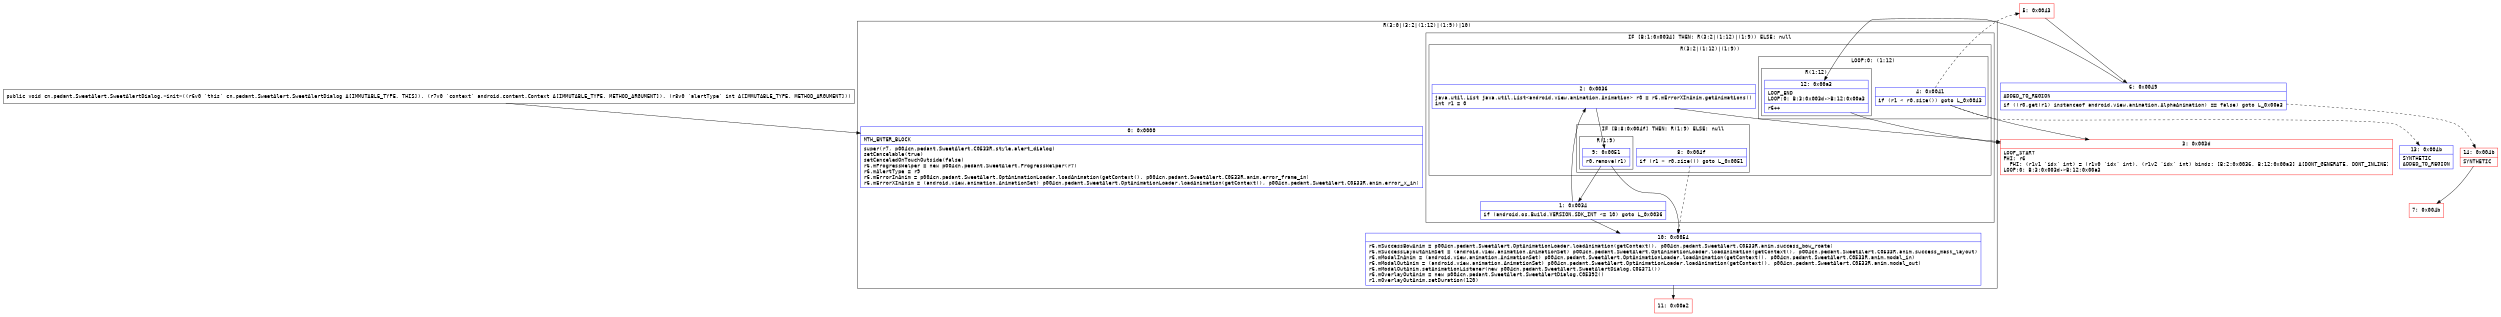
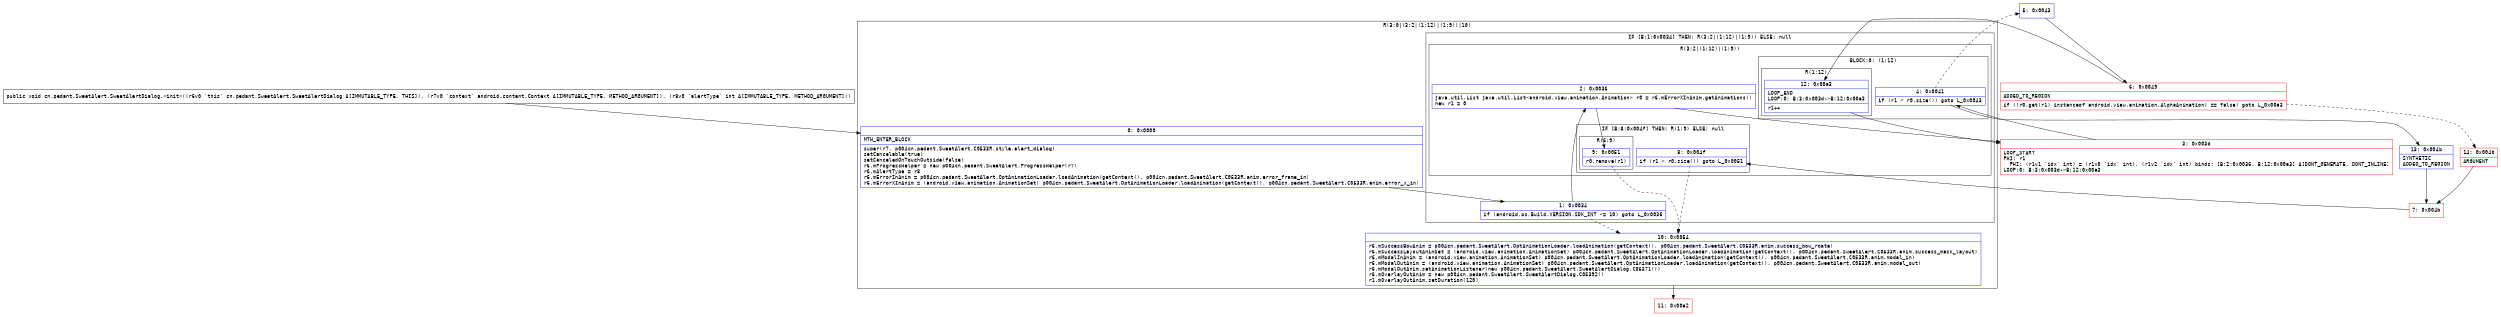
node "5: 0x0043": color red -> blue
cluster "LOOP:0: (1:12)": label "LOOP:0: (1:12)" -> "BLOCK:0: (1:12)"
node "6: 0x0049": color blue -> red
node "2: 0x0036": text "int r1 = 0" -> "new r1 = 0"
node "12: 0x00a3": text "r6++" -> "r1++"
edge "4: 0x0041" -> "13: 0x004b": style dashed -> solid
edge "4: 0x0041" -> "3: 0x003d": reversed
cluster "R(1:9)": label "R(1:9)" -> "R(6:9)"
node "3: 0x003d": text "PHI: r6" -> "PHI: r1"
node "14: 0x004b": text "SYNTHETIC" -> "ARGUMENT"
node "0: 0x0000": text "r6.mAlertType = r9" -> "r6.mAlertType = r8"
edge "9: 0x0051" -> "1: 0x0034": now "0: 0x0000" -> "1: 0x0034"
edge "13: 0x004b" -> "7: 0x004b": added
edge "9: 0x0051" -> "10: 0x0054": style solid -> dashed
edge "7: 0x004b" -> "8: 0x004f": added
edge "1: 0x0034" -> "10: 0x0054": style solid -> dashed
